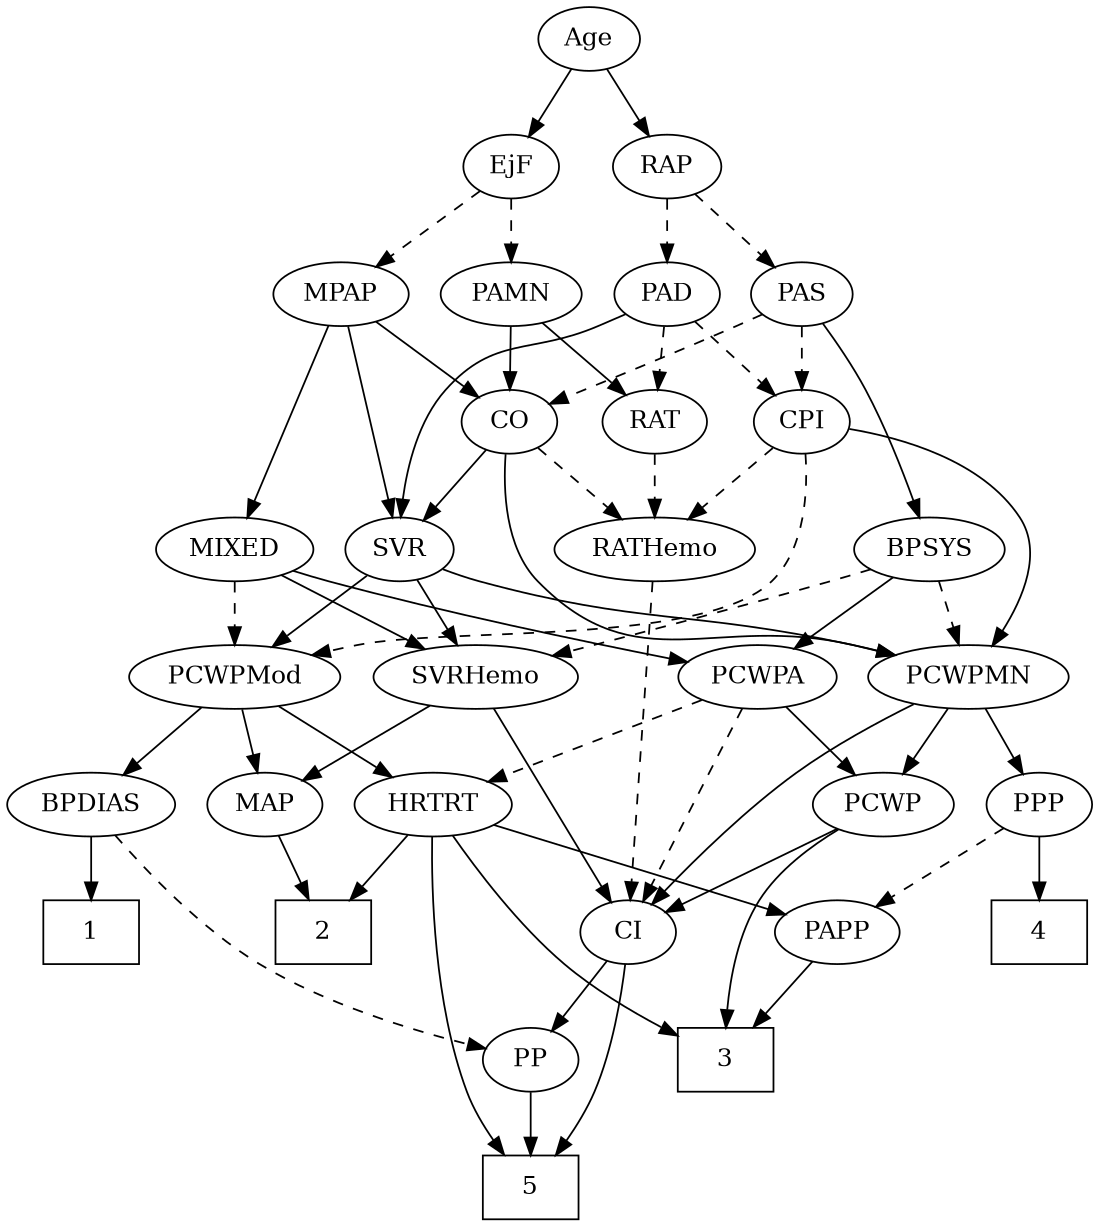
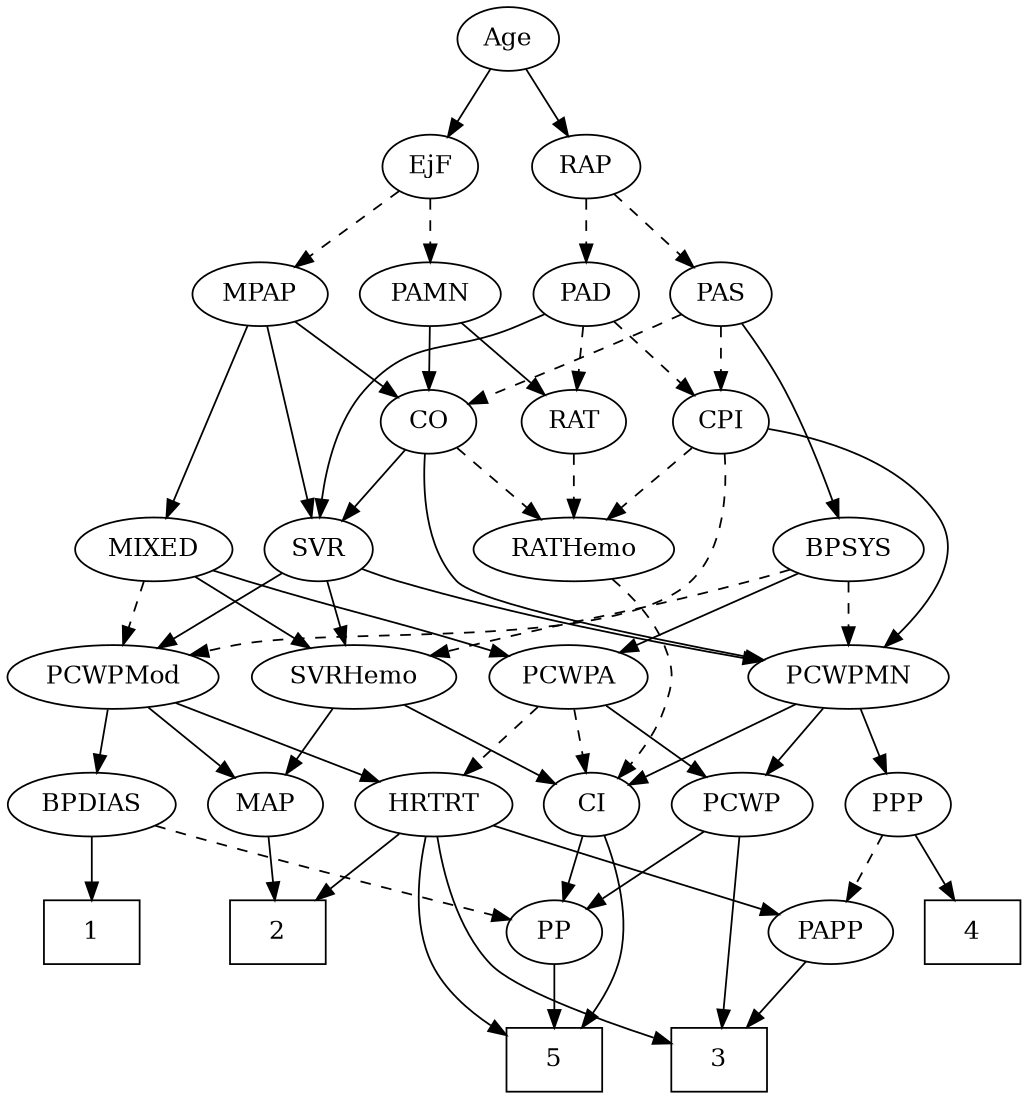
edge "PCWP" -> "CI": now "PCWP" -> "PP"
